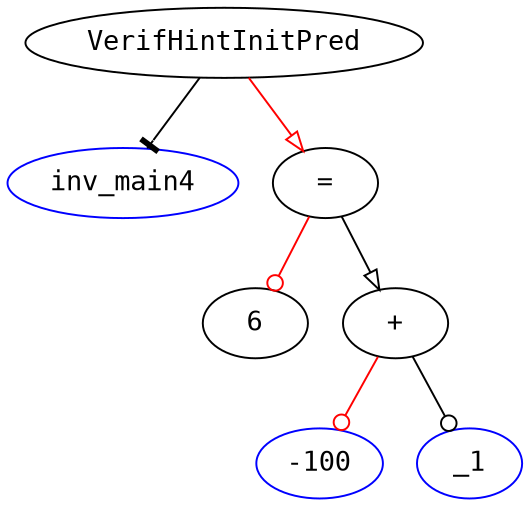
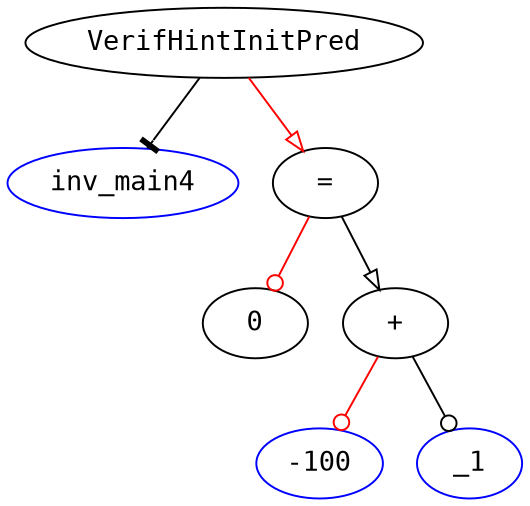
node "6": label "6" -> "0"
